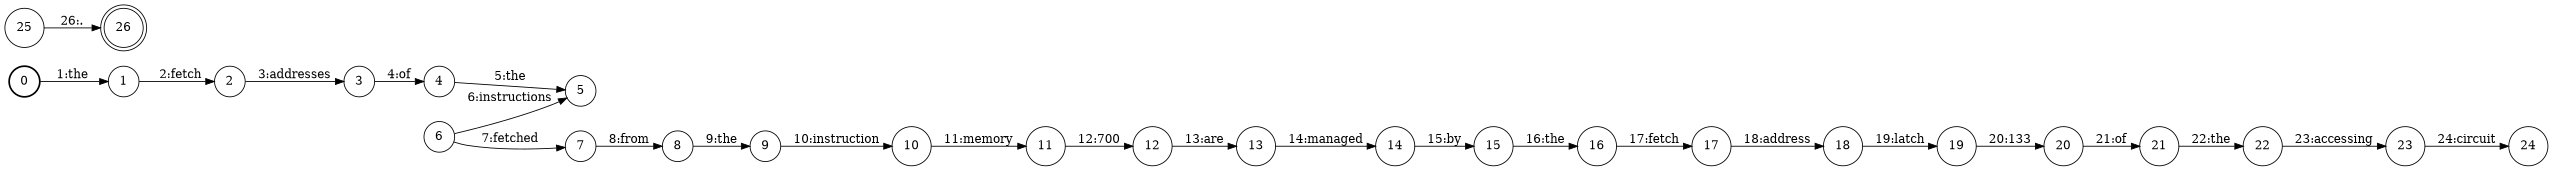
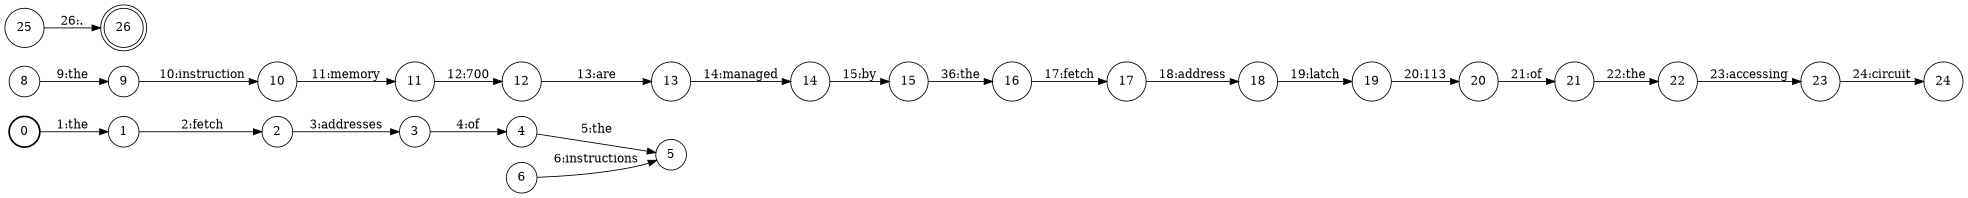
edge "15" -> "16": label "16:the" -> "36:the"
edge "19" -> "20": label "20:133" -> "20:113"
node "7": removed
